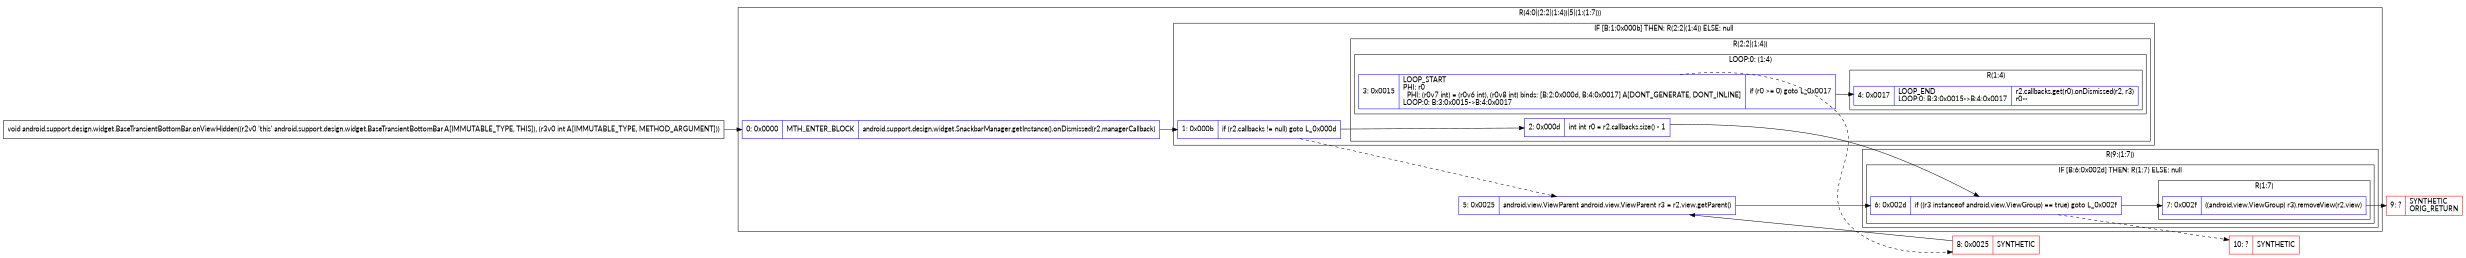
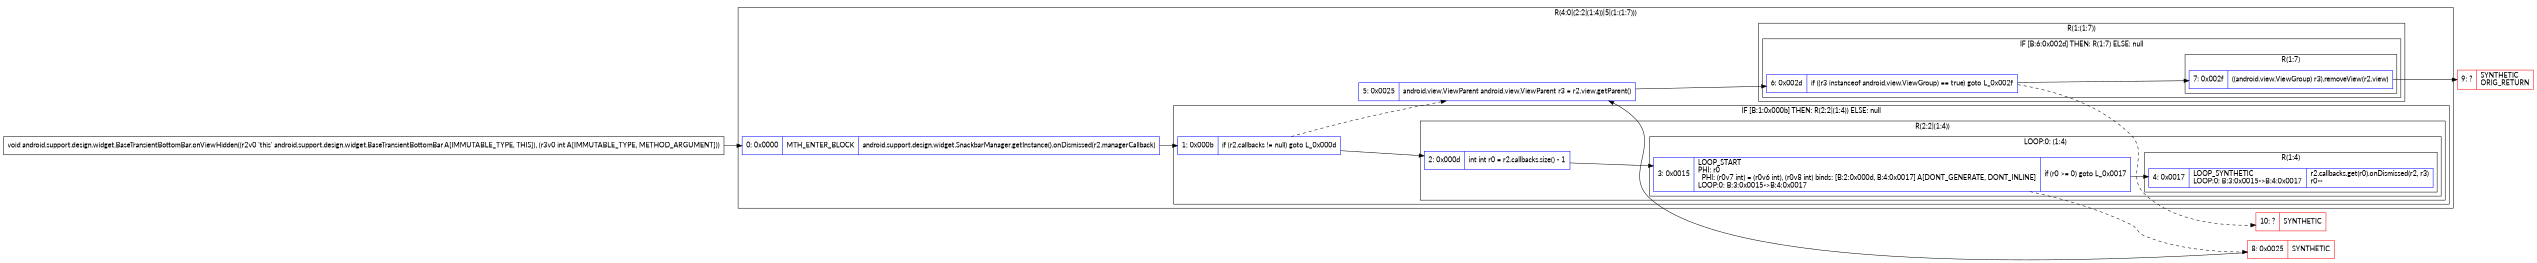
node "4: 0x0017": text "LOOP_END" -> "LOOP_SYNTHETIC"
edge "2: 0x000d" -> "6: 0x002d": now "2: 0x000d" -> "3: 0x0015"
cluster "R(9:(1:7))": label "R(9:(1:7))" -> "R(1:(1:7))"
